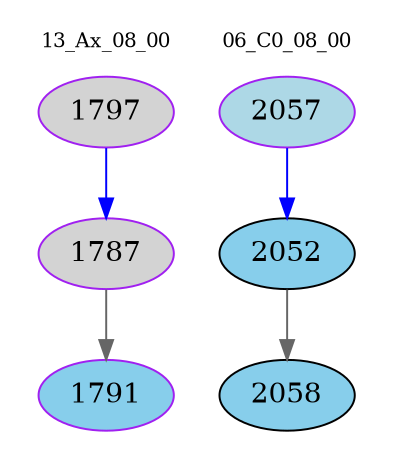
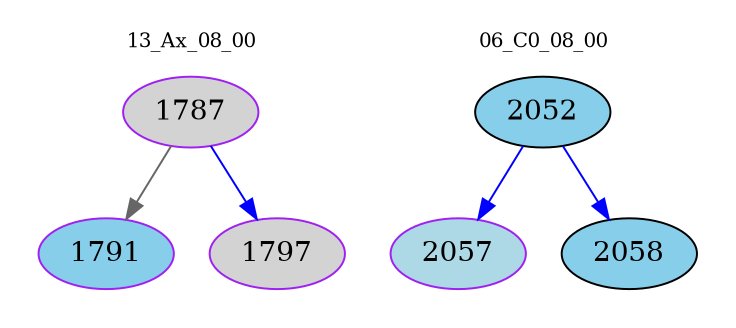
edge "1797" -> "1787": reversed
edge "2057" -> "2052": reversed
edge "2052" -> "2058": color gray40 -> blue
